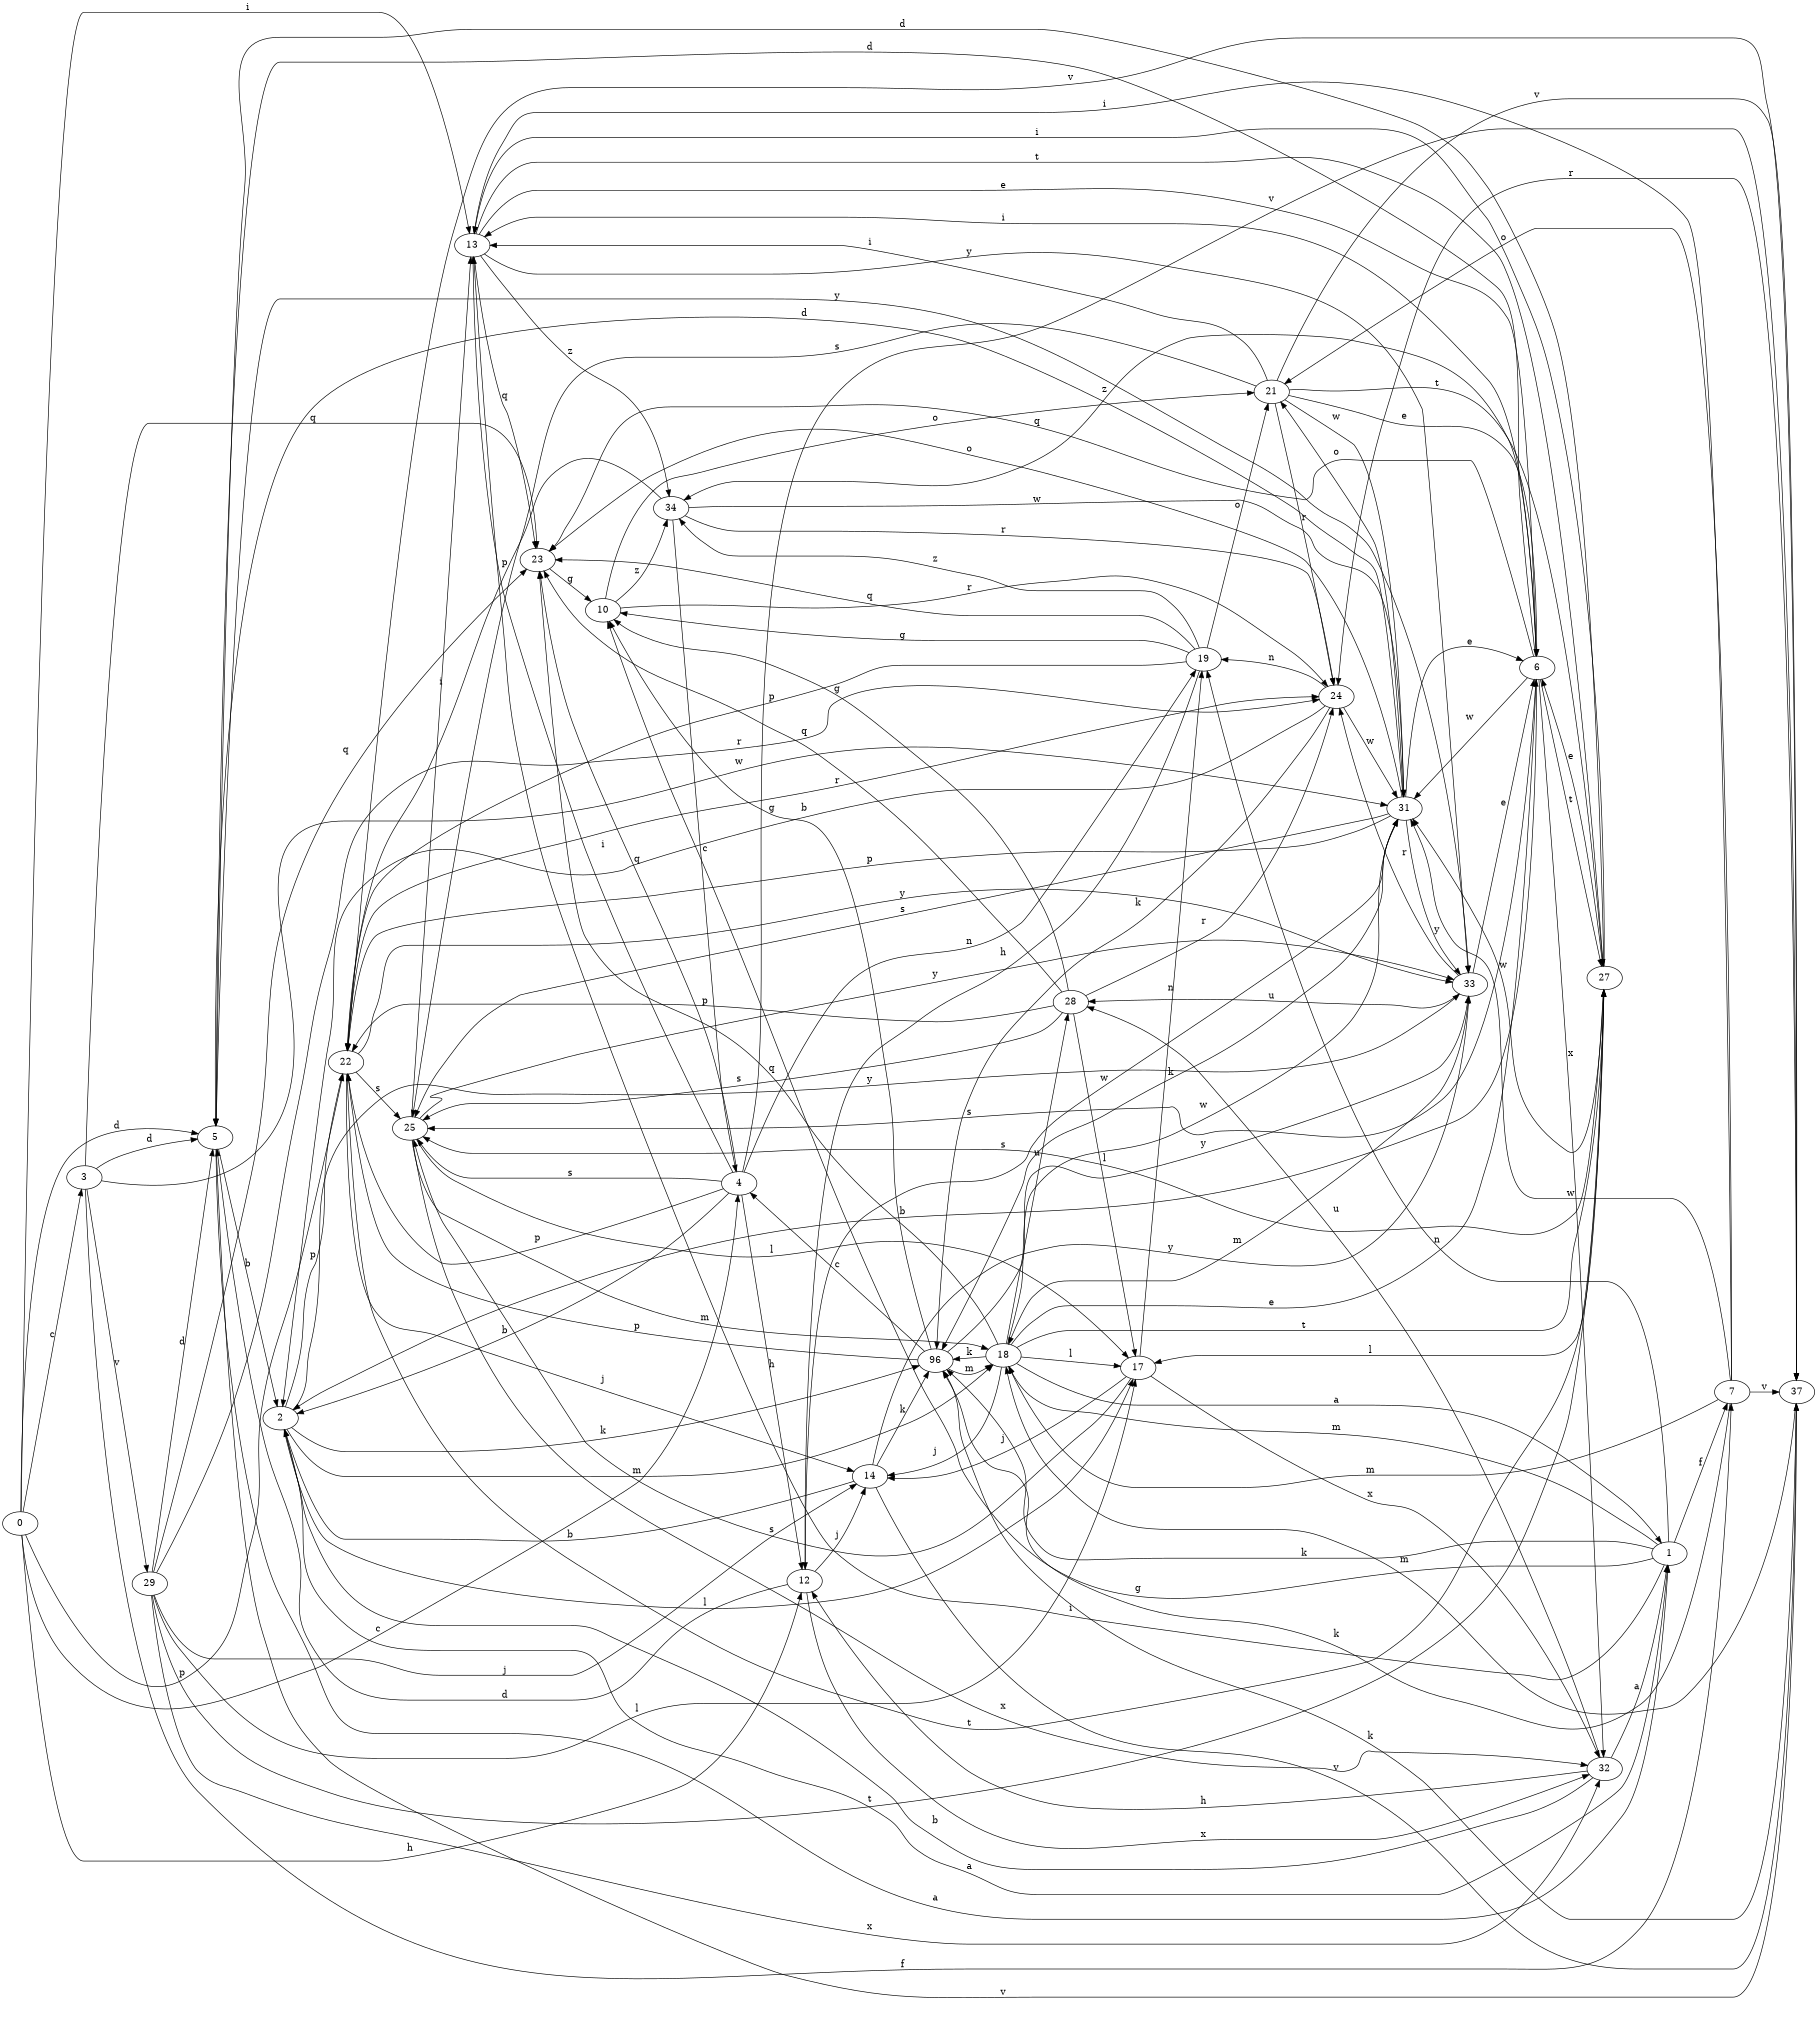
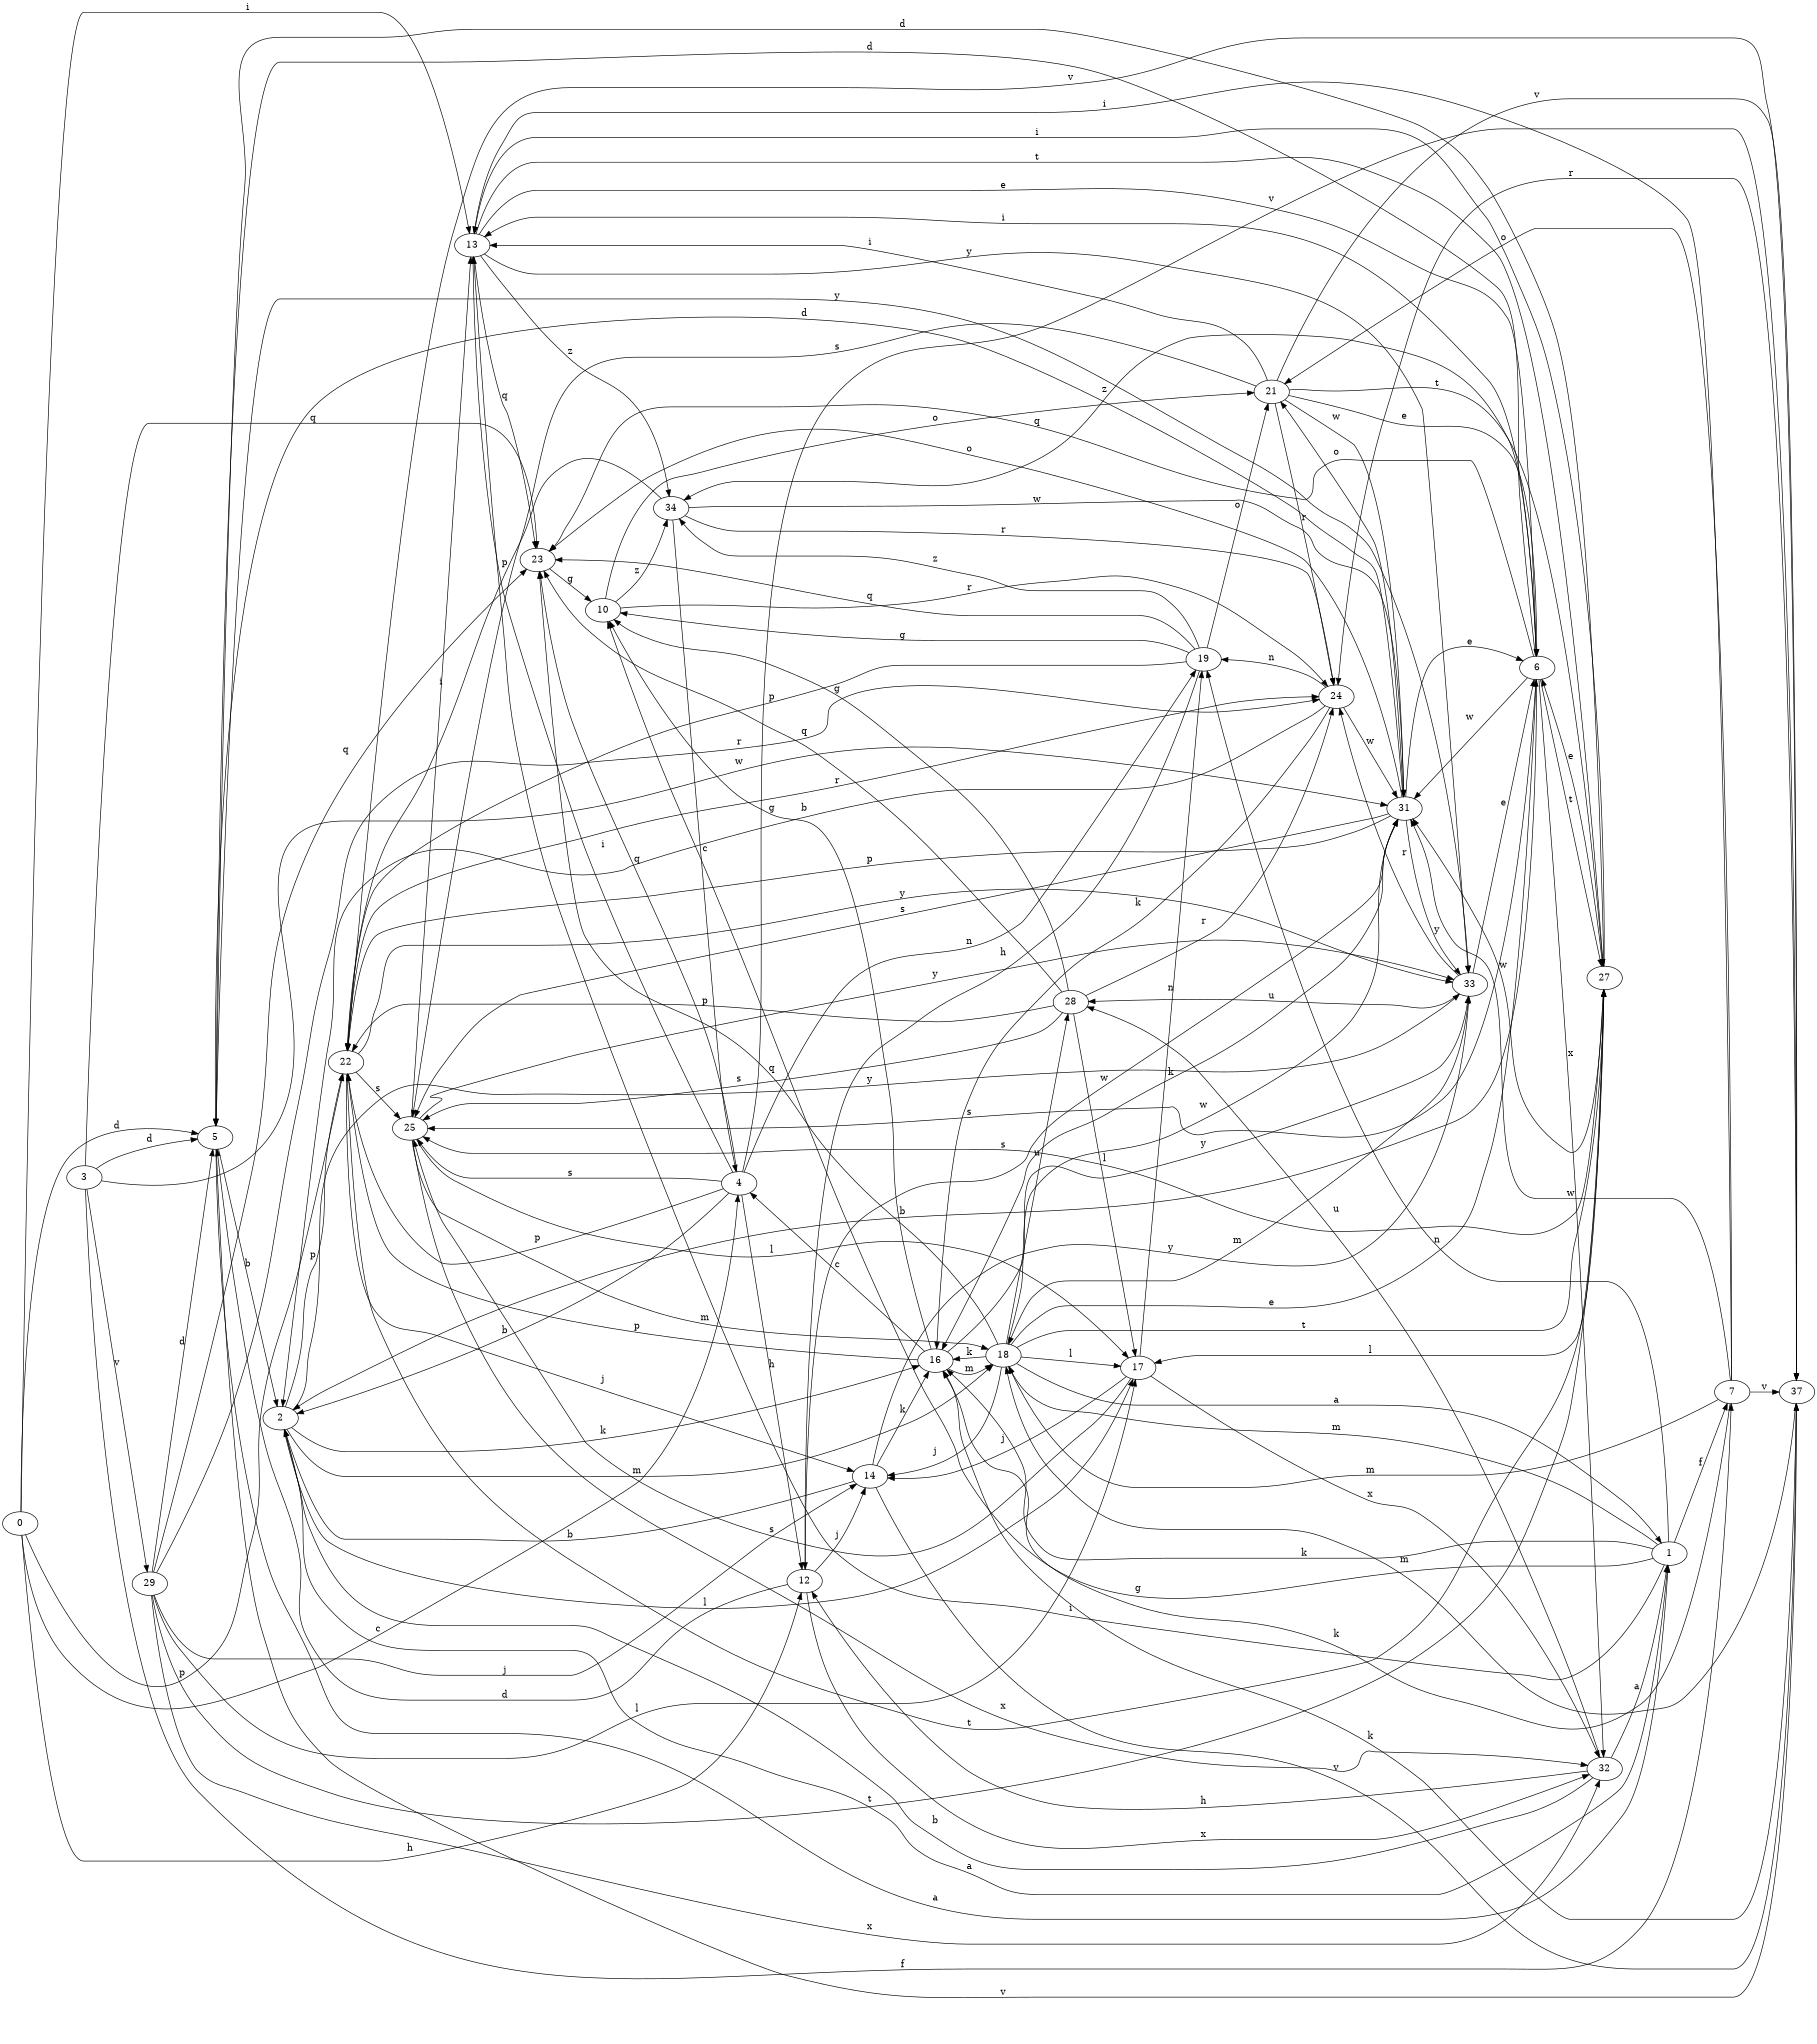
edge "0" -> "3": removed, label "c"
node "96": label "96" -> "16"
